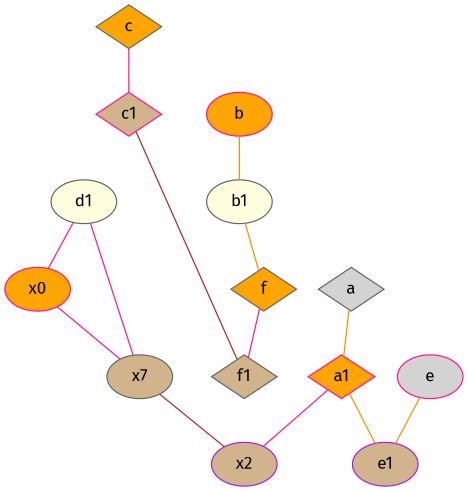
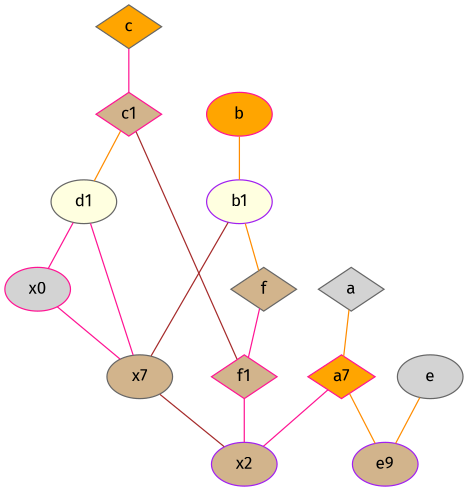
edge "c1" -- "d1": added
node "b1": color gray40 -> purple
node "x0": fillcolor orange -> lightgrey
edge "b1" -- "x7": added
node "f": fillcolor orange -> tan
node "f1": color gray40 -> deeppink
node "a1": label "a1" -> "a7"
node "e": color deeppink -> gray40
edge "f1" -- "x2": added
node "e1": label "e1" -> "e9"
